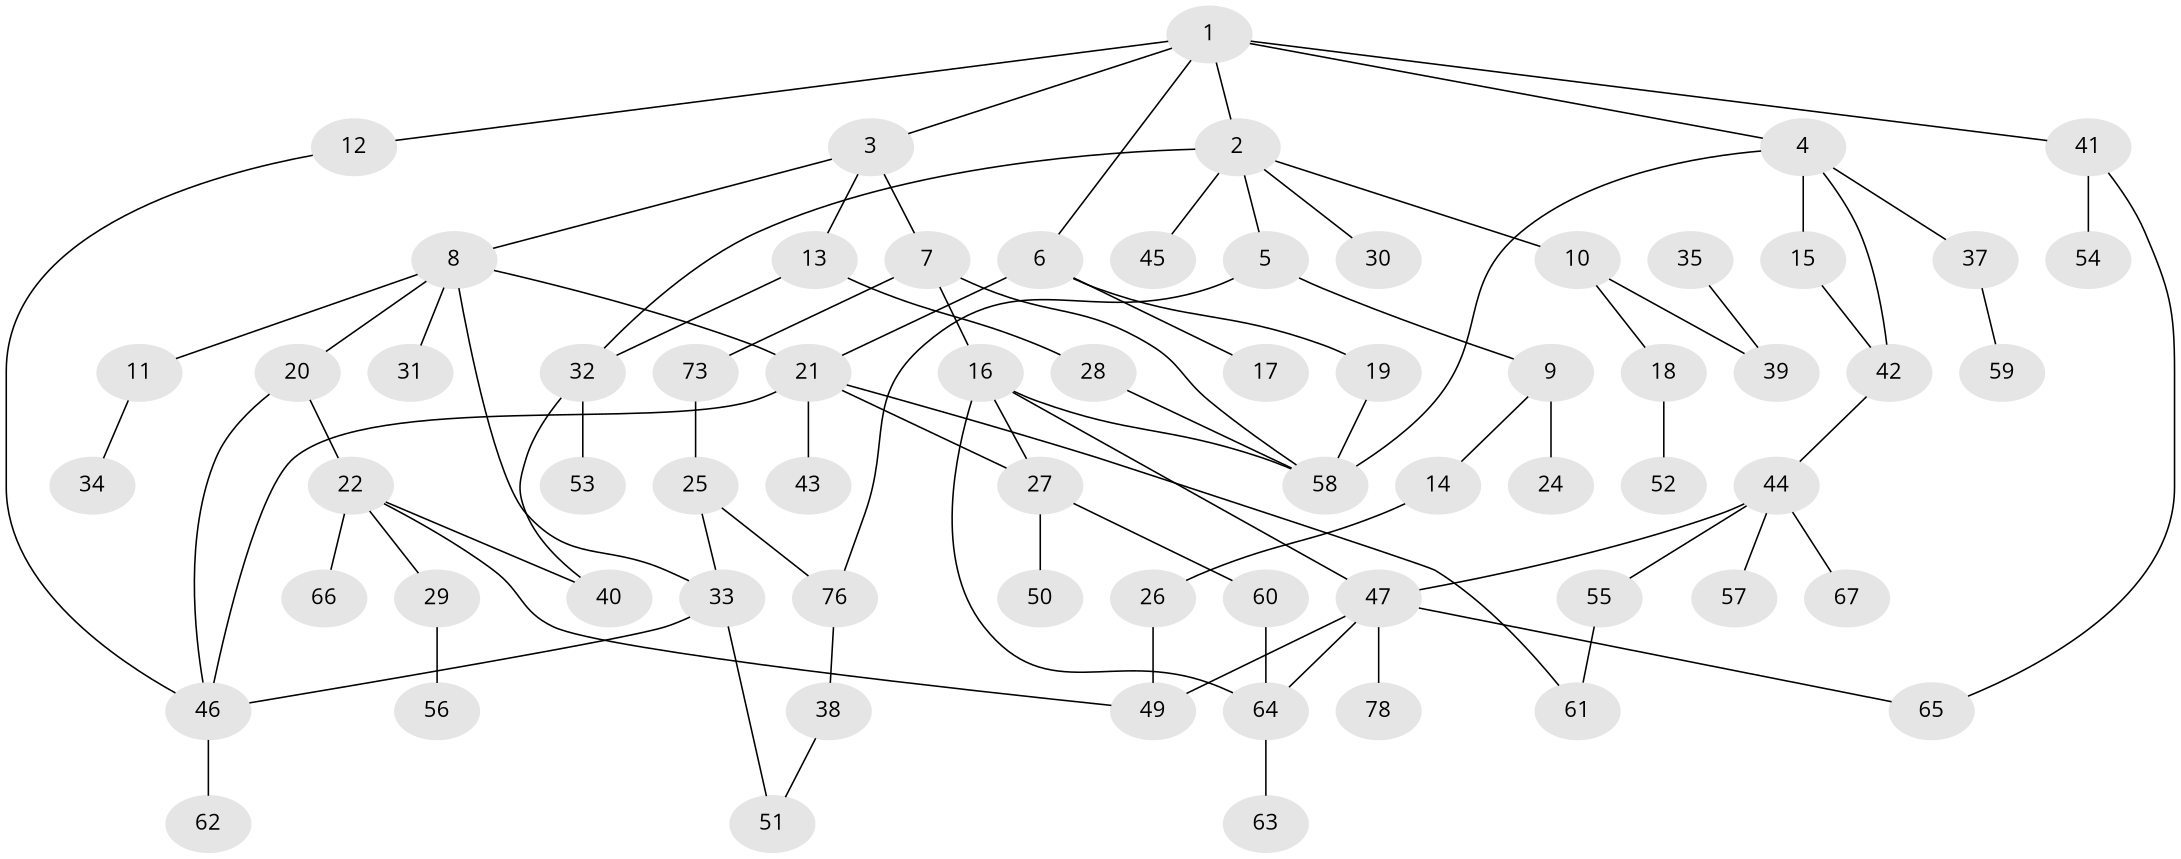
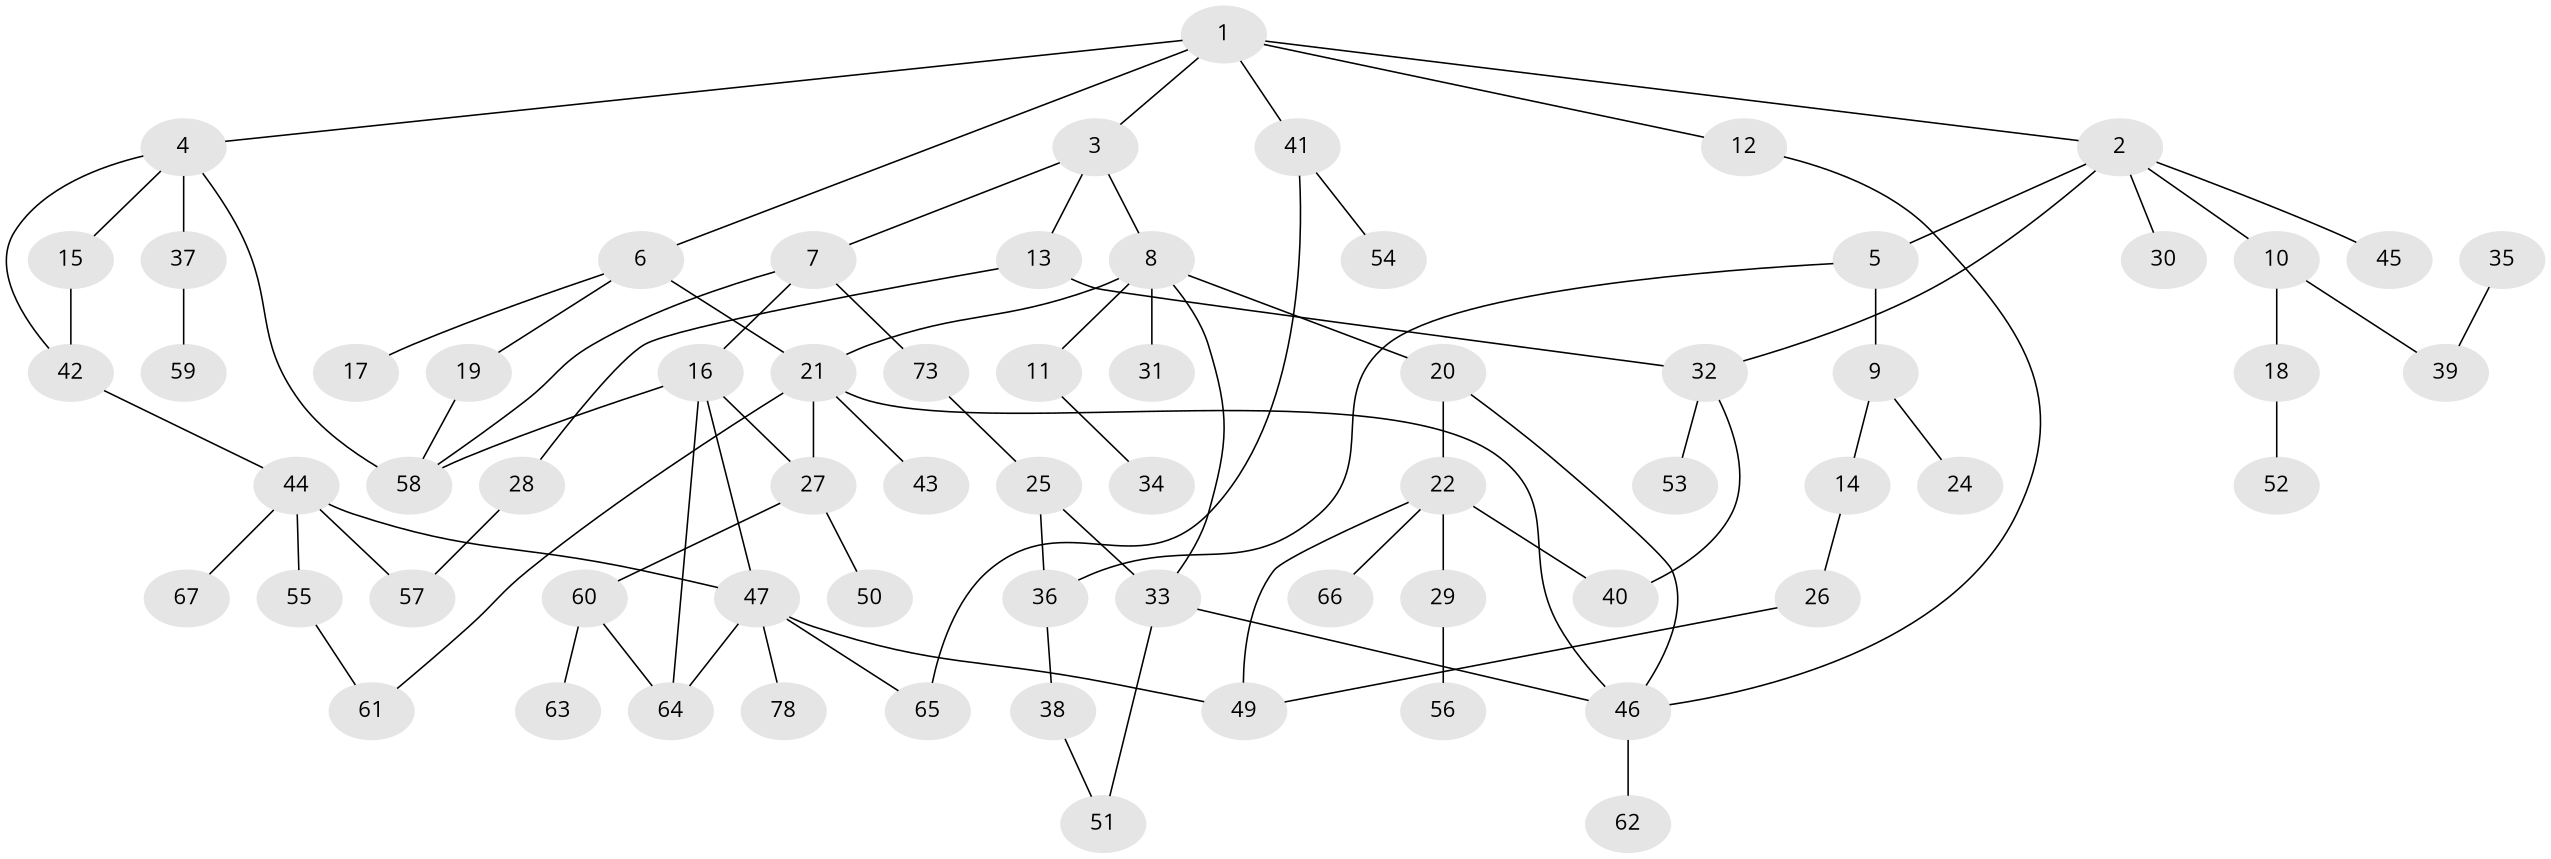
edge "28" -- "58": now "28" -- "57"
node "76": label "76" -> "36"
edge "64" -- "63": now "60" -- "63"
